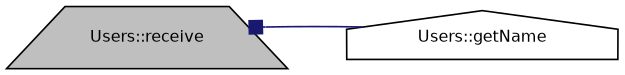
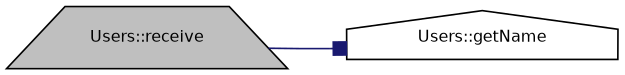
edge "Users::getName" -> "Users::receive": reversed
